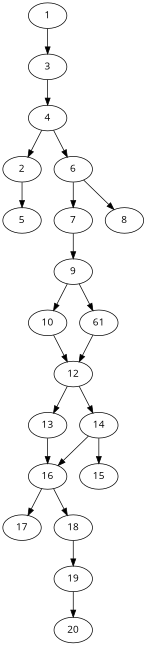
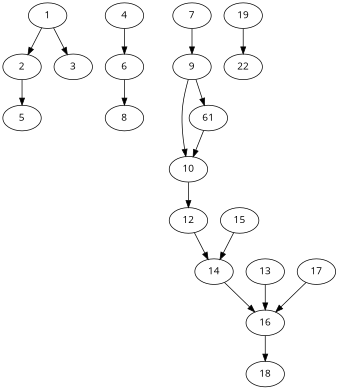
edge "3" -> "4": removed
edge "4" -> "2": now "1" -> "2"
edge "6" -> "7": removed
edge "61" -> "12": now "61" -> "10"
edge "12" -> "13": removed
edge "14" -> "15": reversed
edge "16" -> "17": reversed
edge "18" -> "19": removed
node "20": label "20" -> "22"
